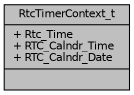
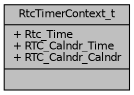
node "RtcTimerContext_t": text "+ RTC_Calndr_Date" -> "+ RTC_Calndr_Calndr"
